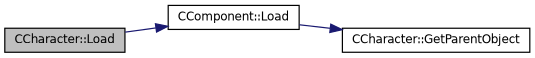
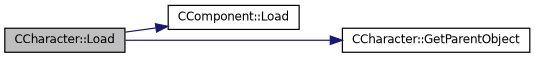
edge "CComponent::Load" -> "CCharacter::GetParentObject": now "CCharacter::Load" -> "CCharacter::GetParentObject"
